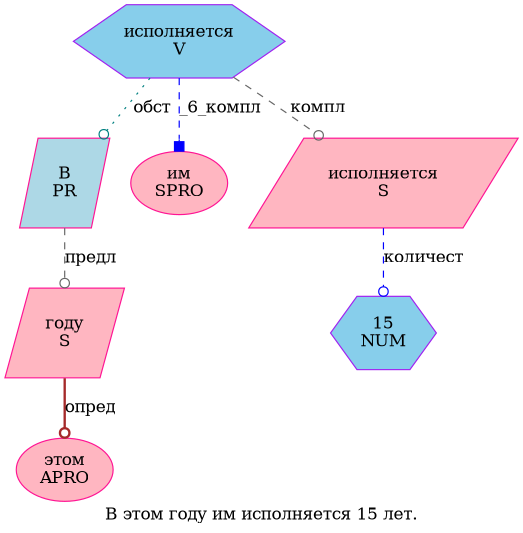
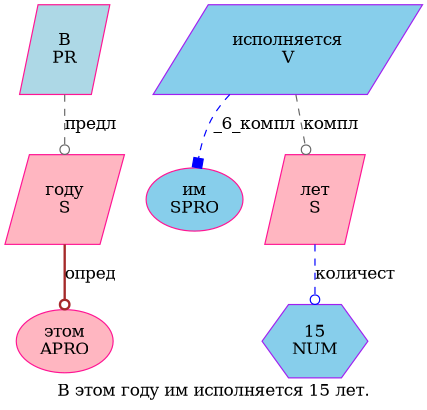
node "исполняется V": shape hexagon -> parallelogram
edge "исполняется V" -> "В PR": removed, label "обст"
node "им SPRO": fillcolor lightpink -> skyblue
node "исполняется S": label "исполняется S" -> "лет S"
